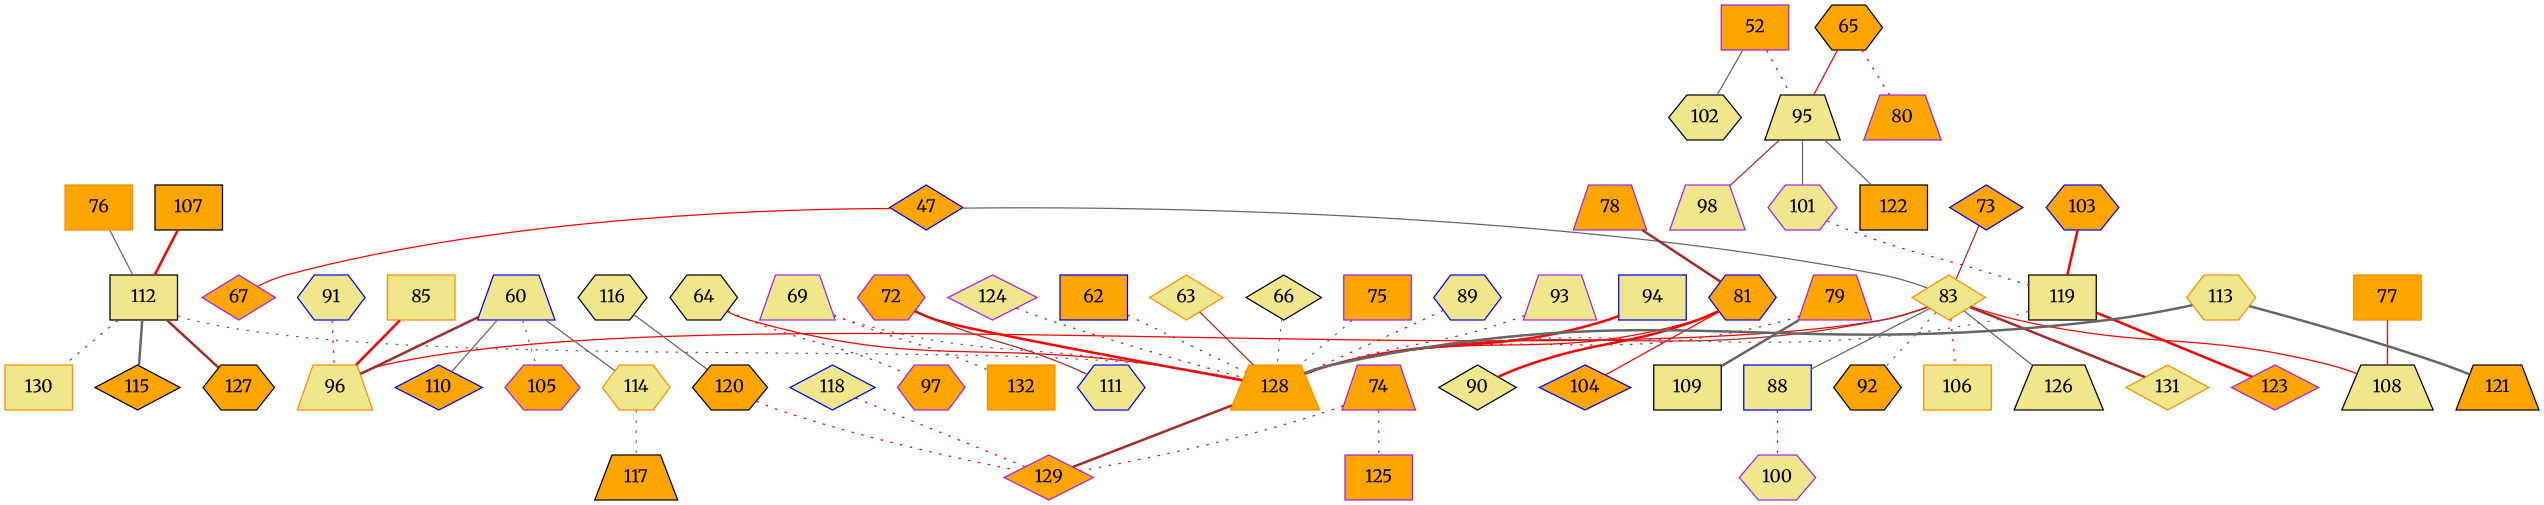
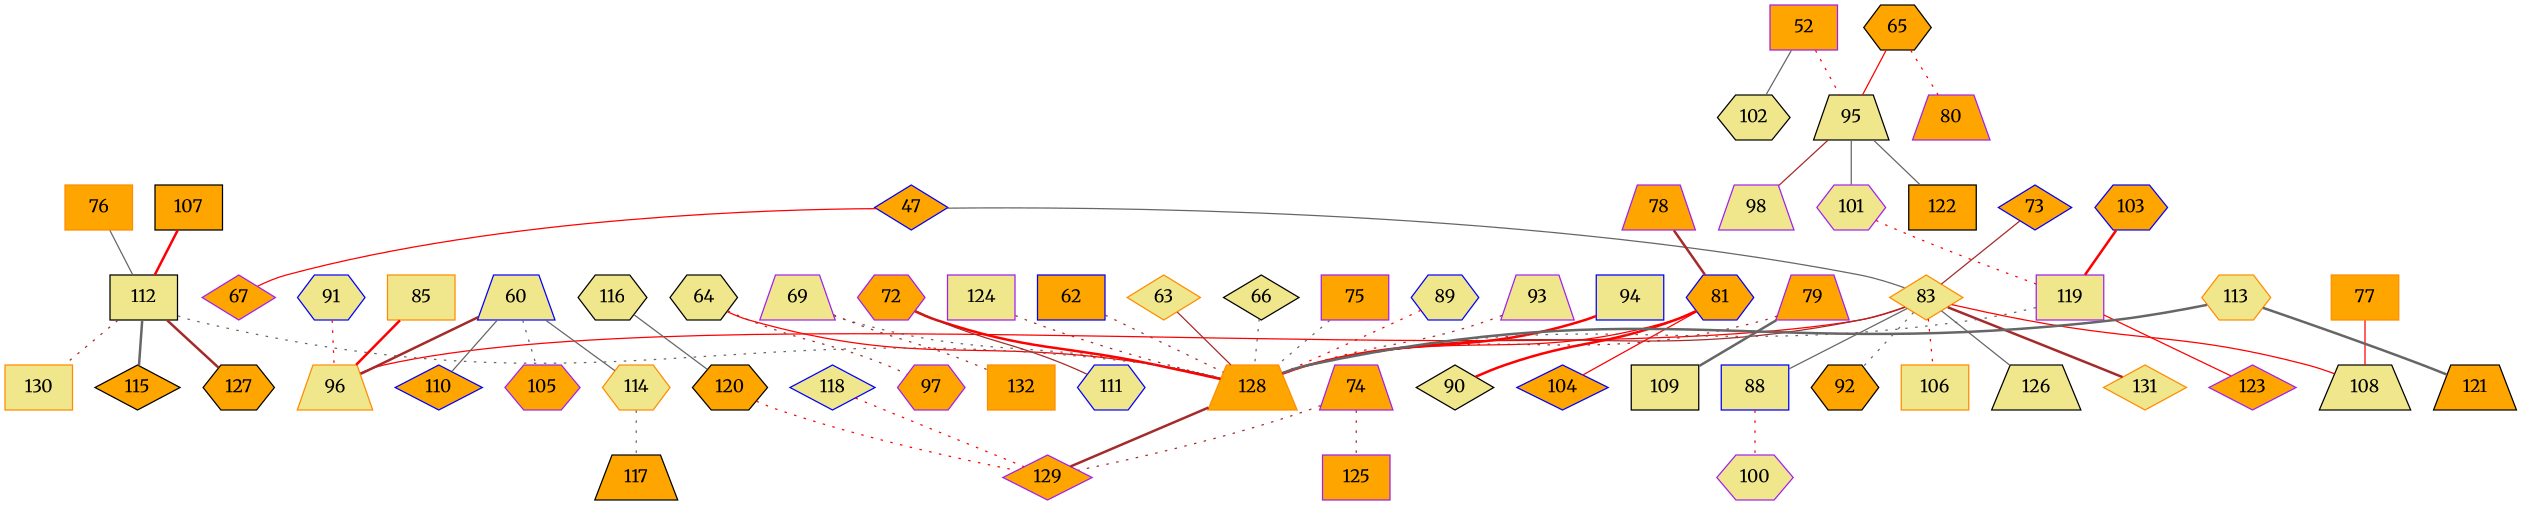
node "124": shape diamond -> box
node "119": color black -> purple
edge "119" -- "123": style bold -> solid
